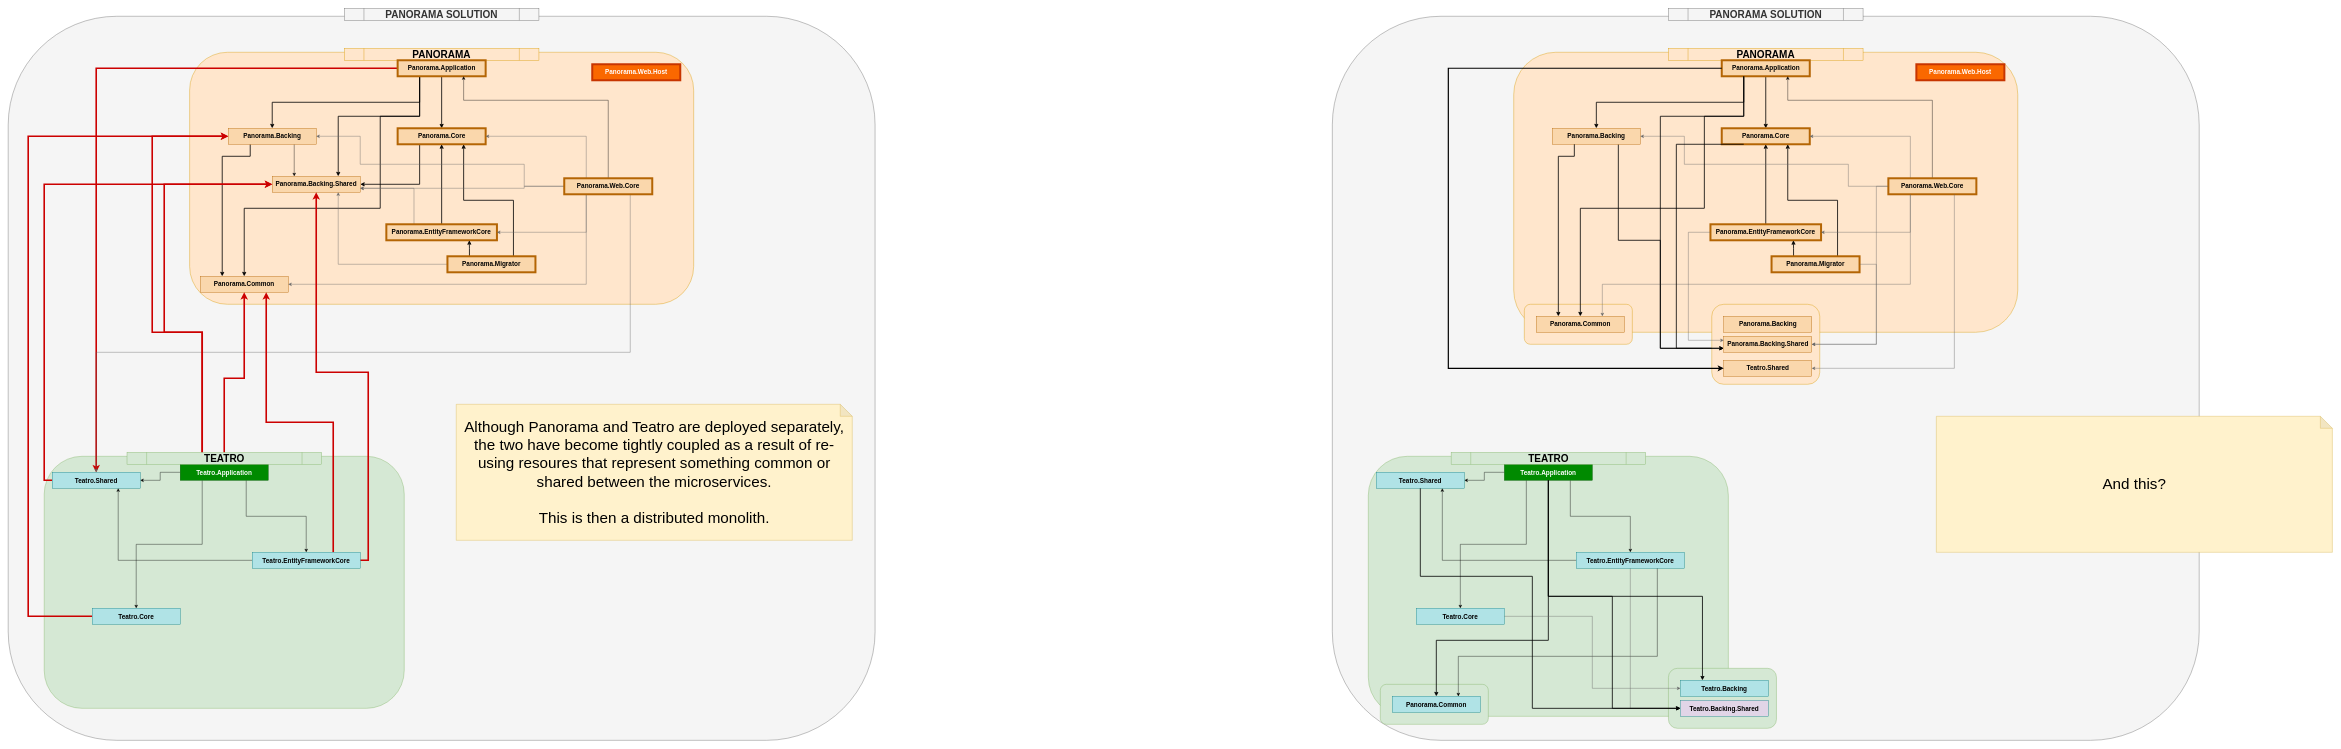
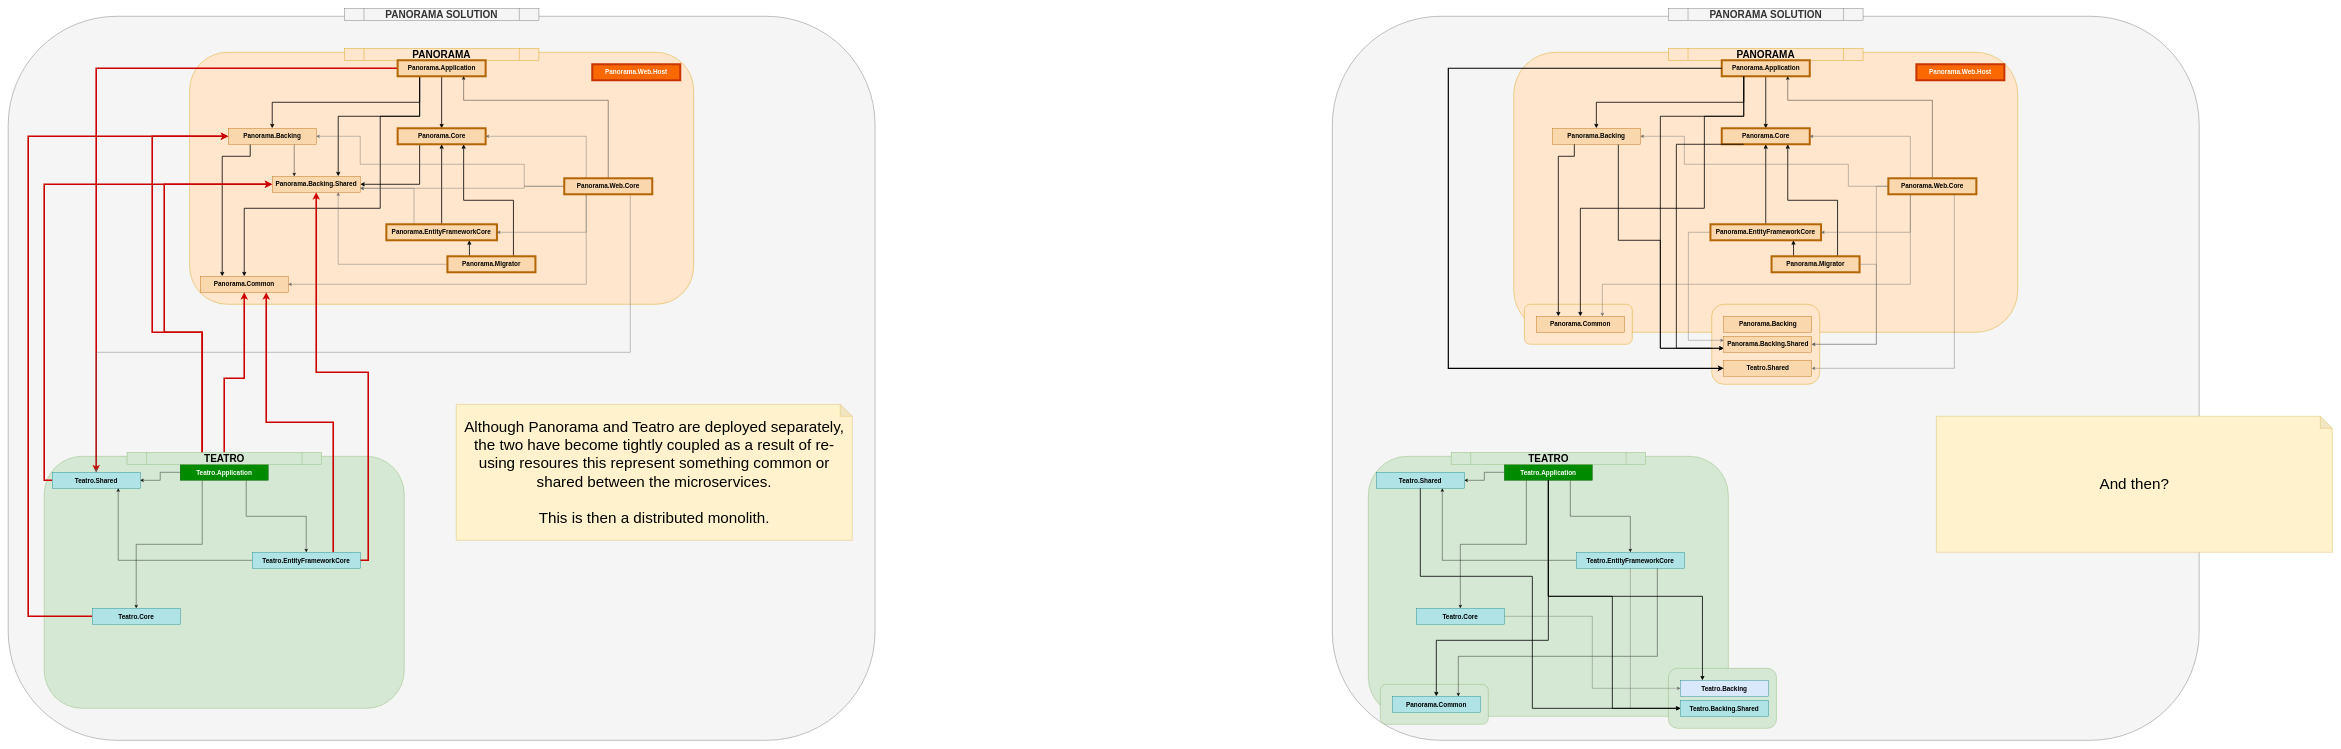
node "Although Panorama and Teatro are deployed separately, the two have become tightly coupled as a result of re-using resoures that represent something common or shared between the microservices. This is then a distributed monolith.": label "Although Panorama and Teatro are deployed separately, the two have become tightly coupled as a result of re-using resoures that represent something common or shared between the microservices. This is then a distributed monolith." -> "Although Panorama and Teatro are deployed separately, the two have become tightly coupled as a result of re-using resoures this represent something common or shared between the microservices. This is then a distributed monolith."
node "And this?": label "And this?" -> "And then?"
node "Teatro.Backing": fillcolor #b0e3e6 -> #dae8fc
node "Teatro.Backing.Shared": fillcolor #e1d5e7 -> #b0e3e6
